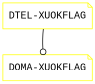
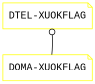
edge "DTEL-XUOKFLAG" -> "DOMA-XUOKFLAG": reversed
